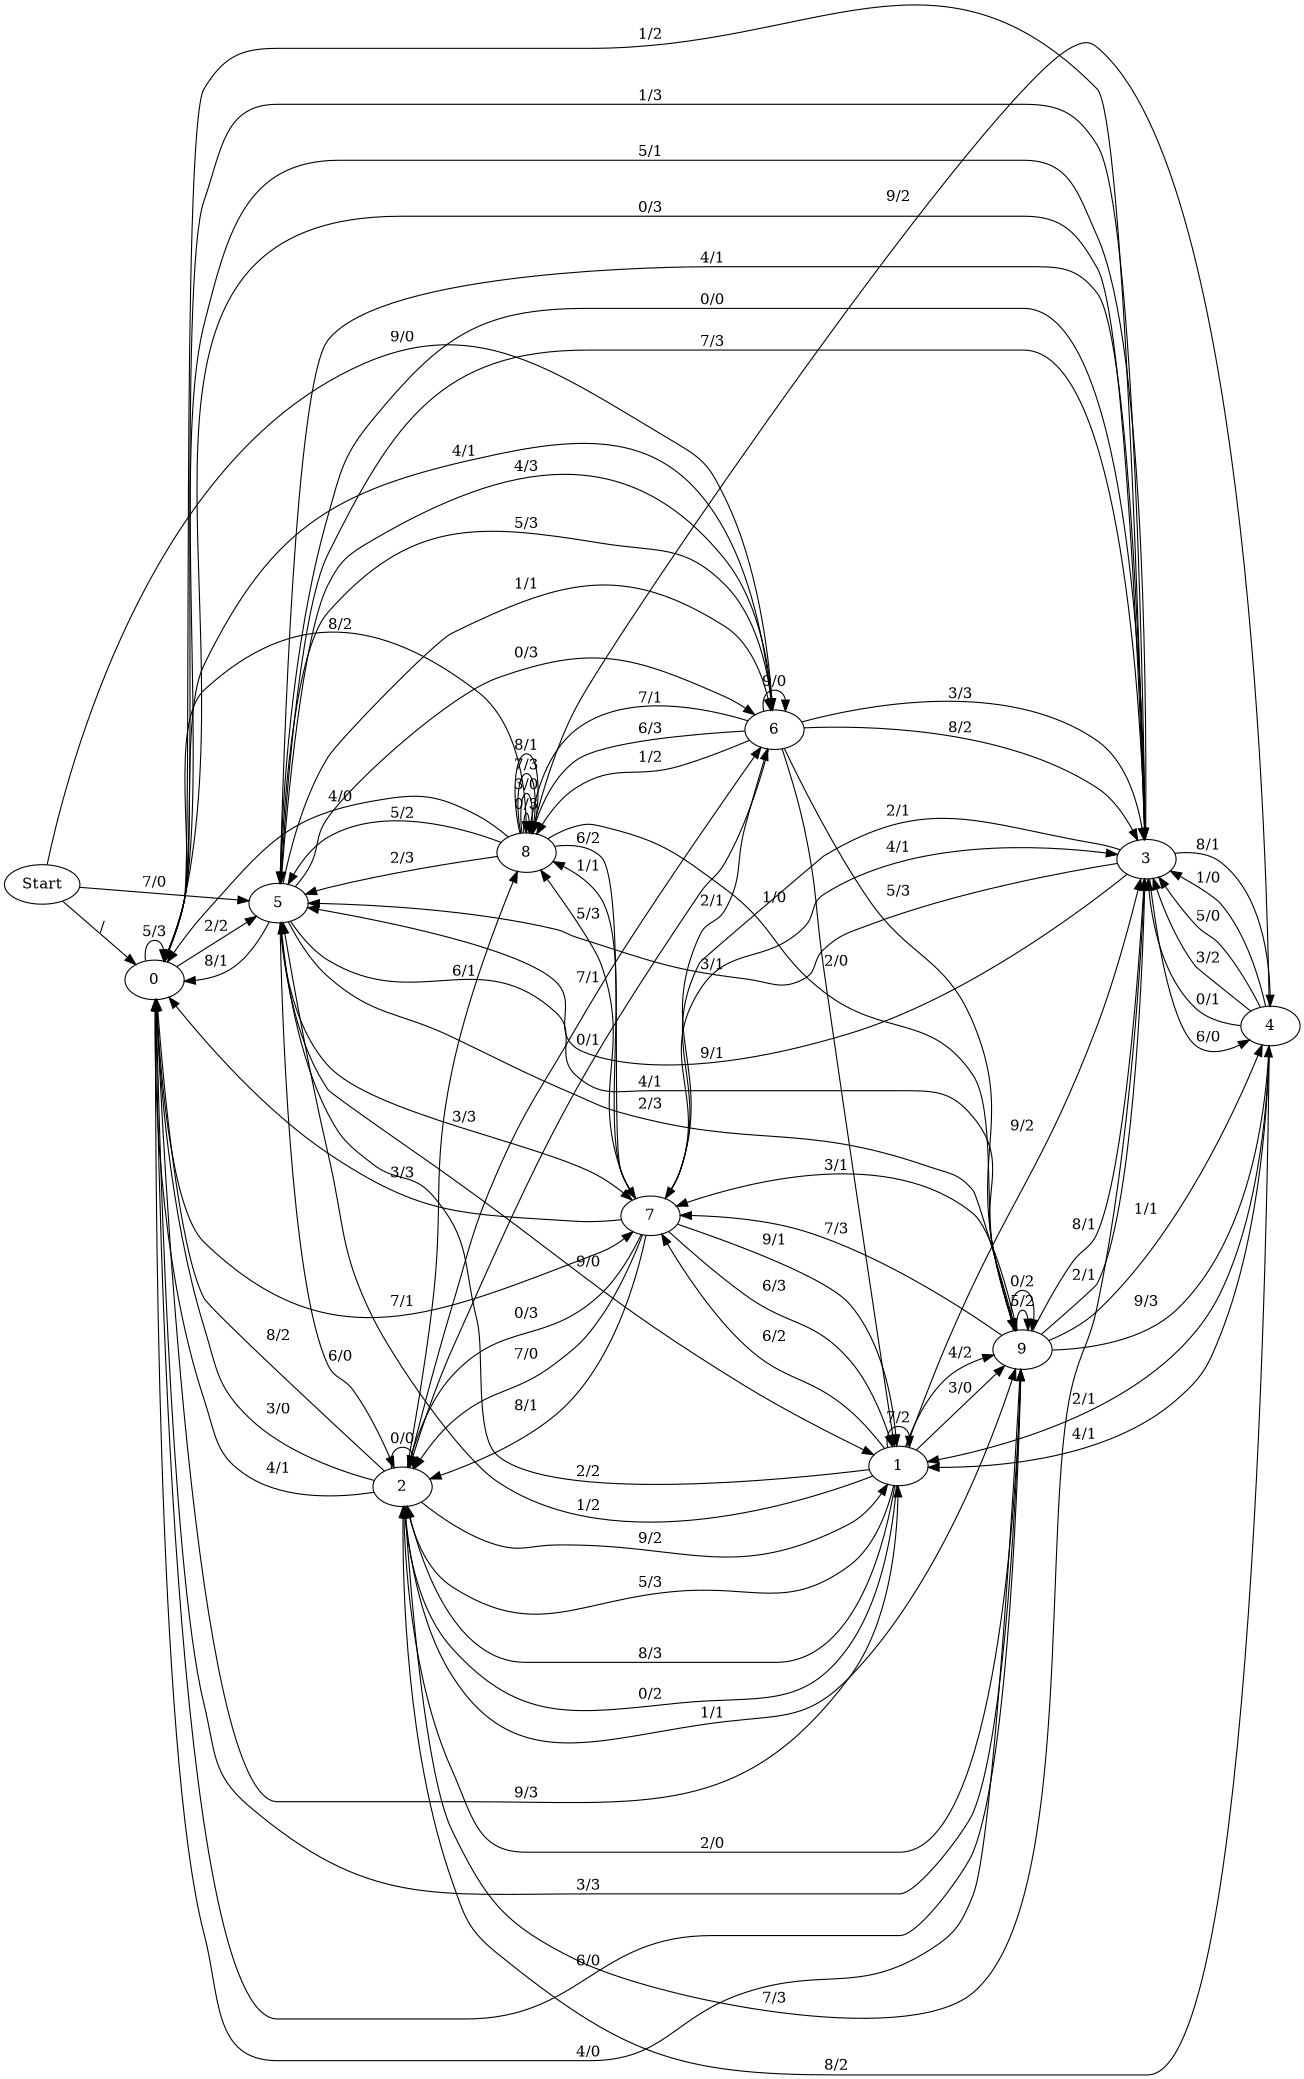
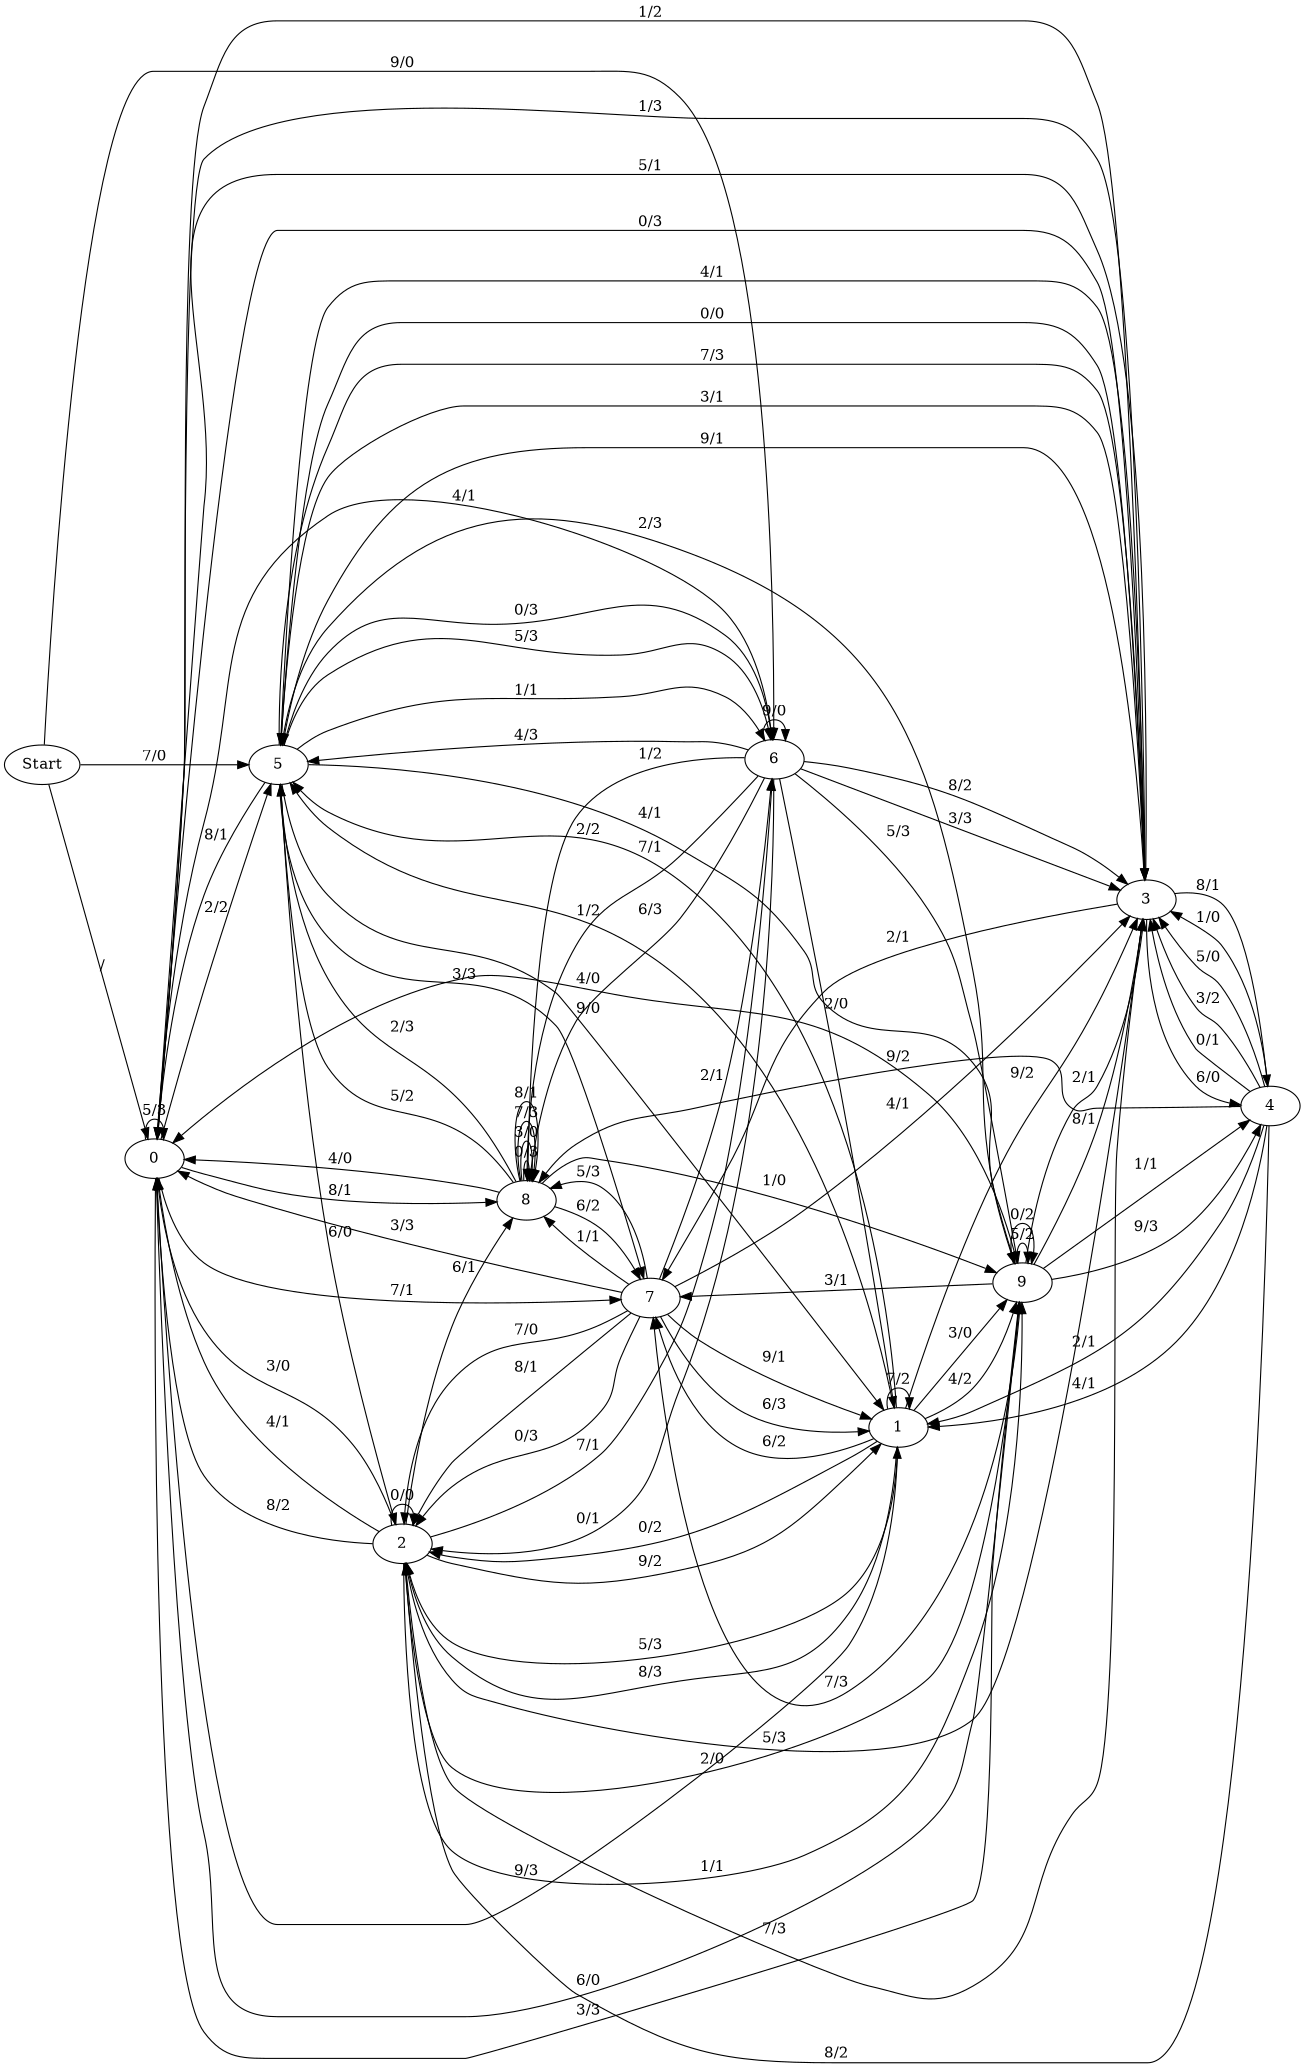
edge "0" -> "8": label "8/2" -> "8/1"
edge "2" -> "3": added, label "5/3"
